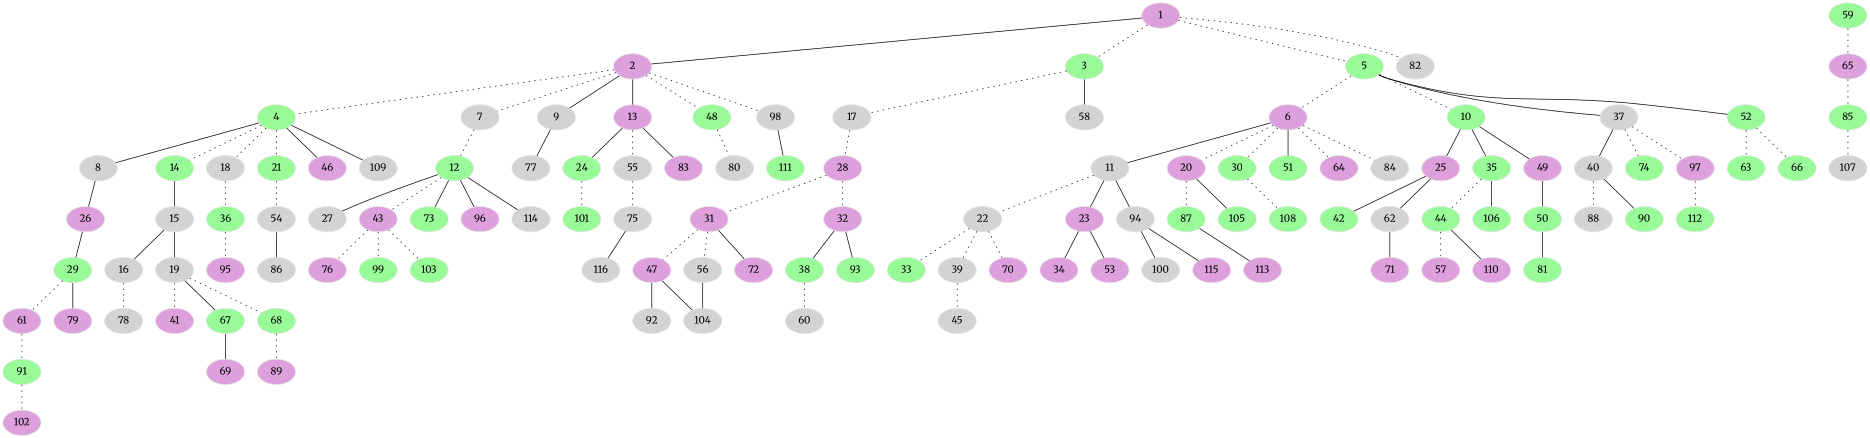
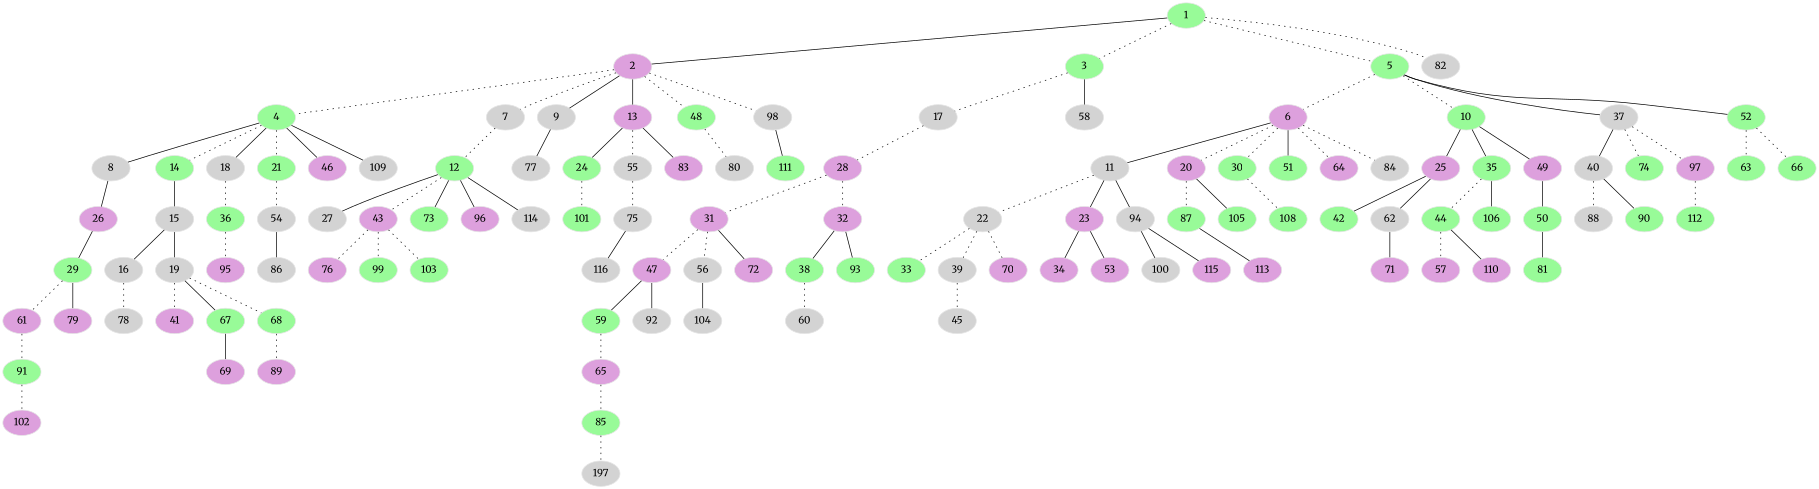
node "1": fillcolor plum -> palegreen
edge "4" -- "18": style dotted -> solid
node "107": label "107" -> "197"
edge "47" -- "104": now "47" -- "59"
